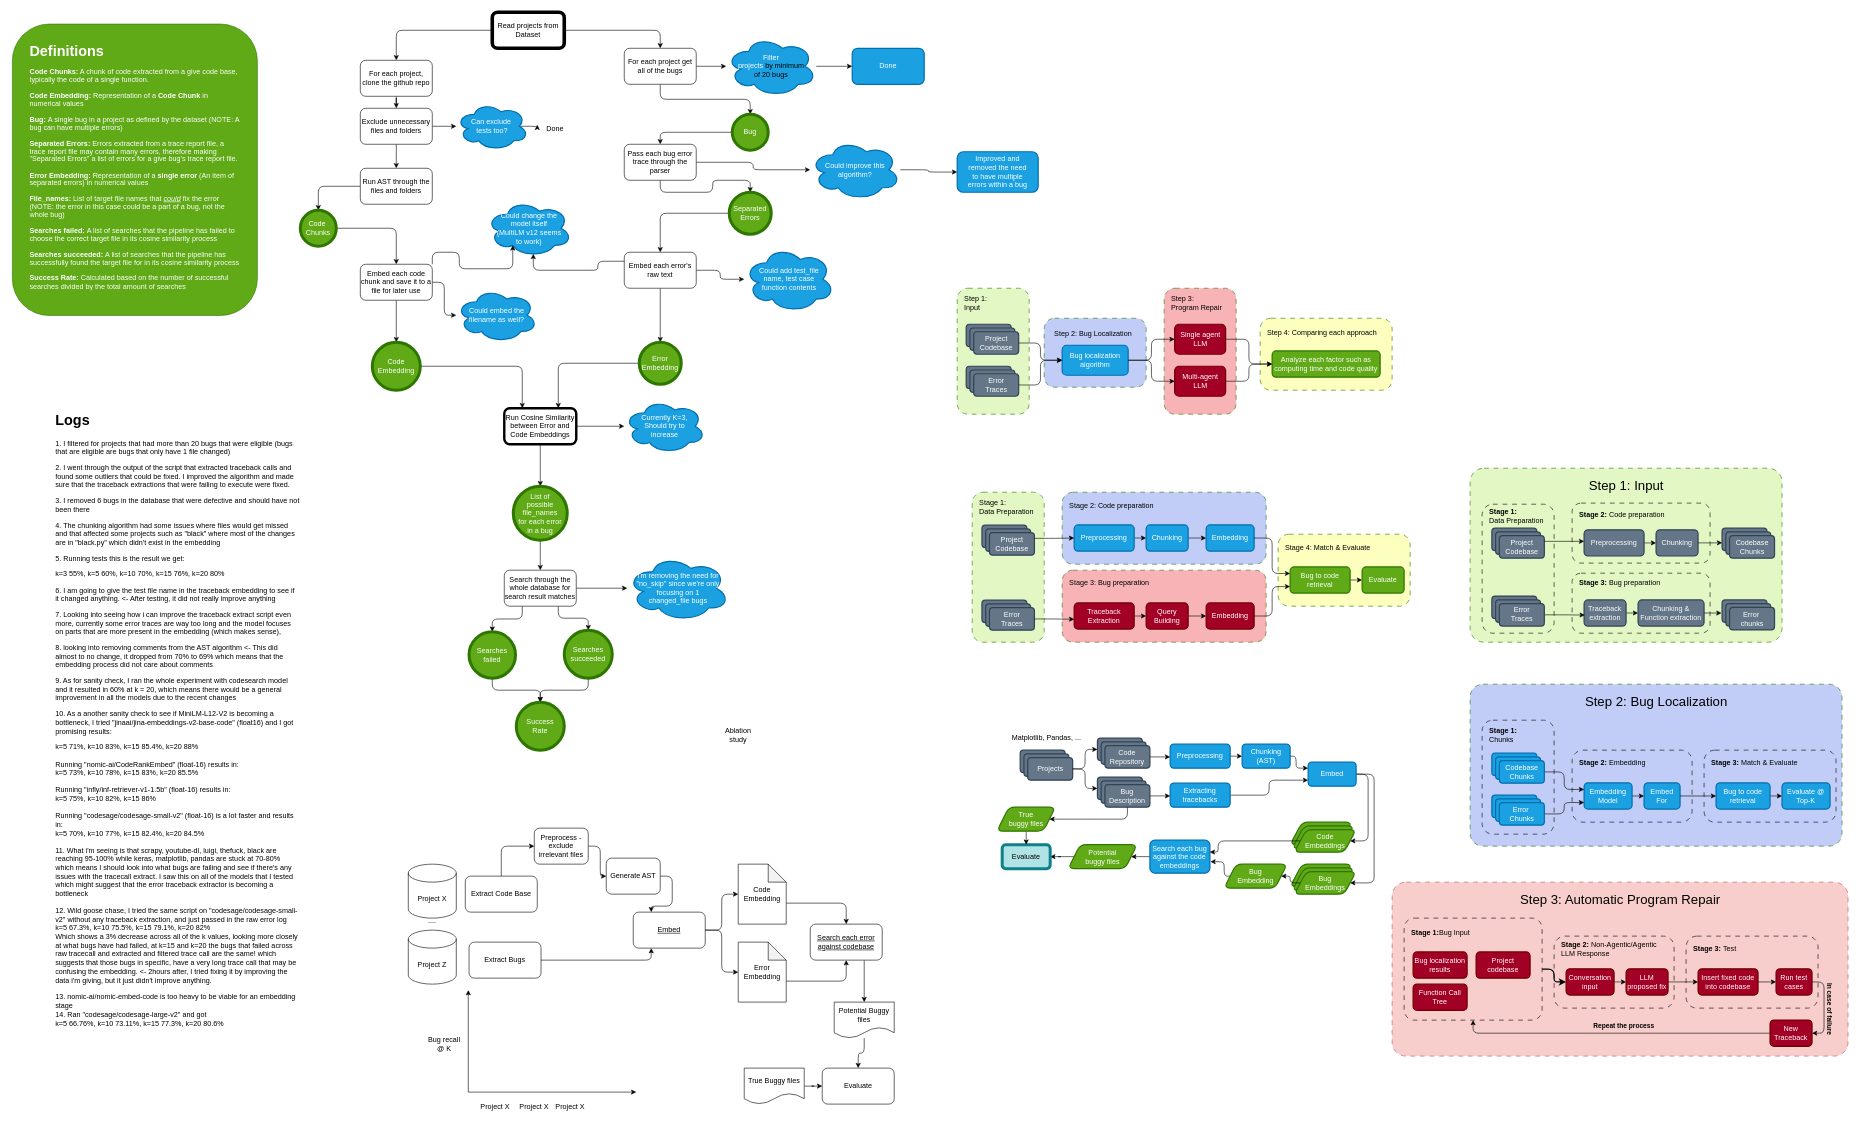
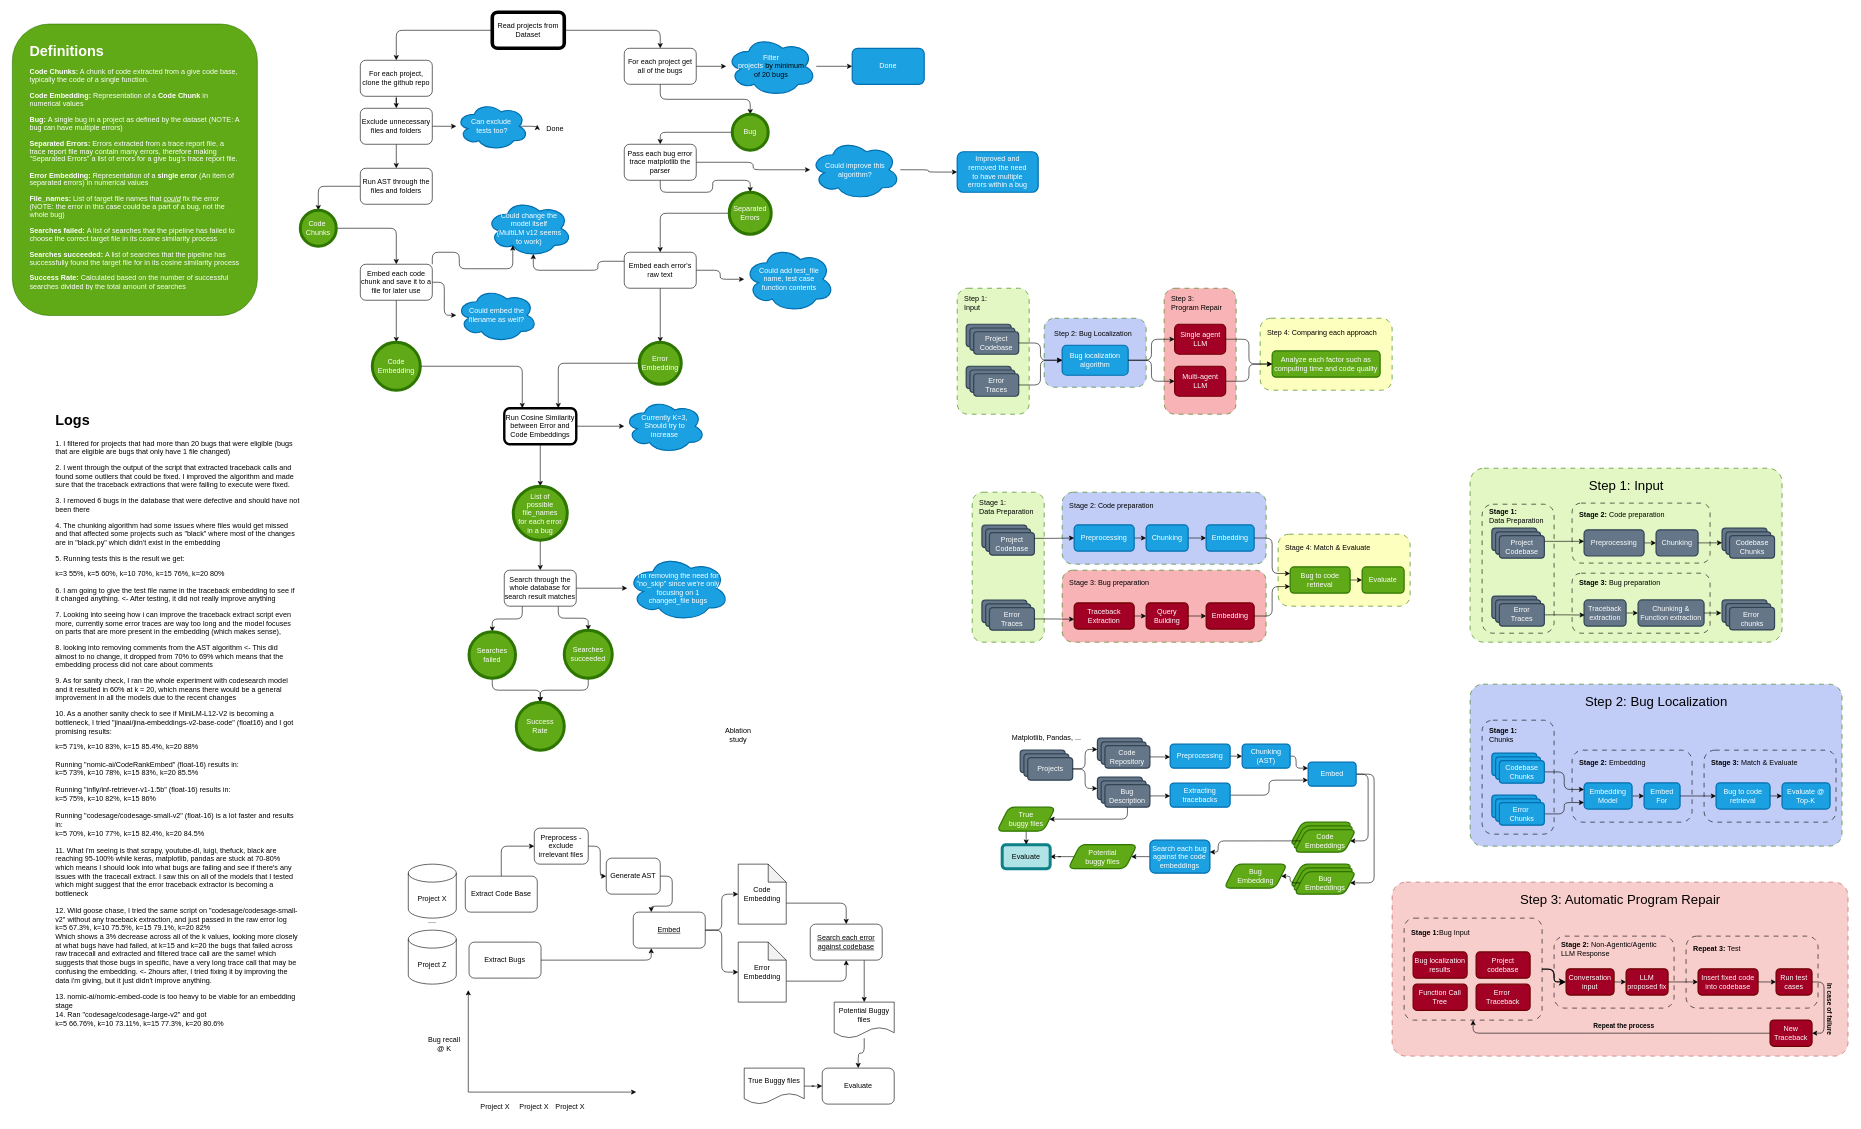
node "Pass each bug error trace through the parser": label "Pass each bug error trace through the parser" -> "Pass each bug error trace matplotlib the parser"
edge "Bug Embedding" -> "Search each bug against the code embeddings": removed
node "Stage 3: Test": label "Stage 3: Test" -> "Repeat 3: Test"
node "Error Traceback": added
